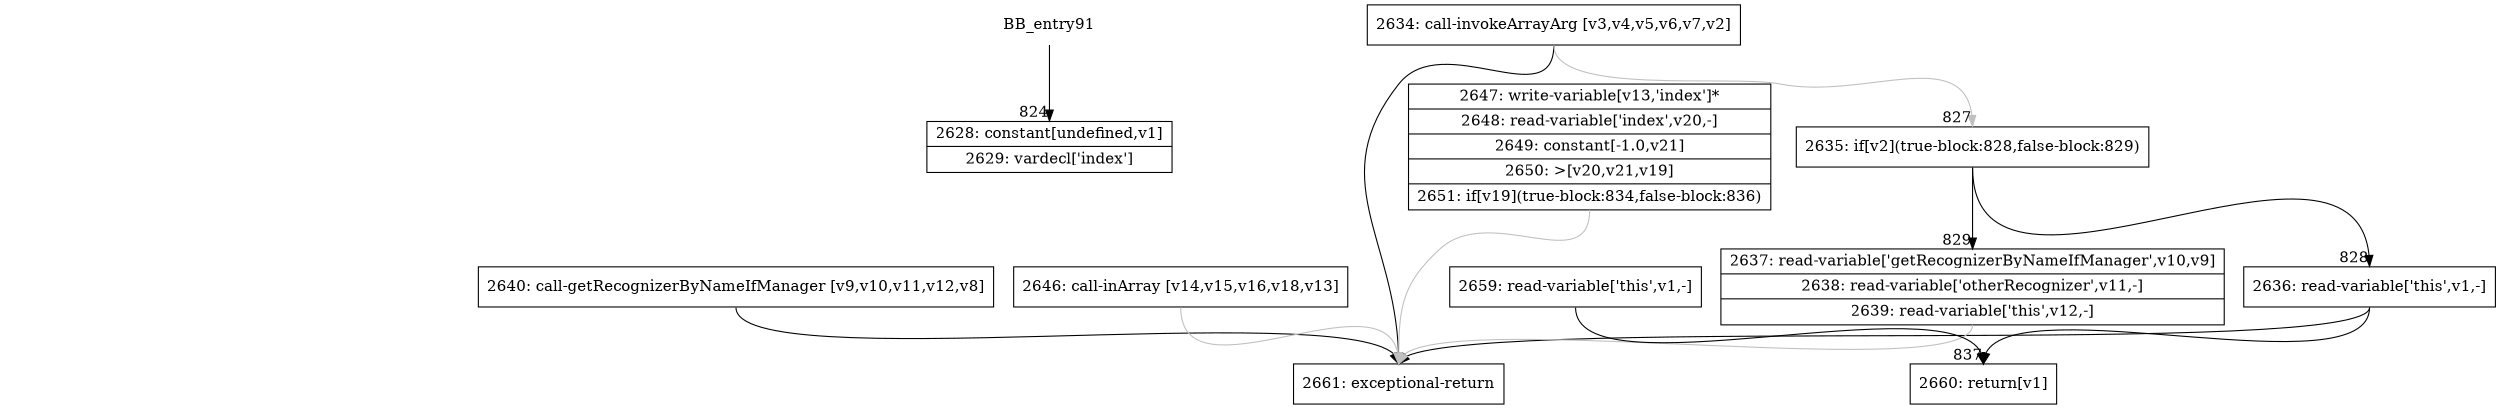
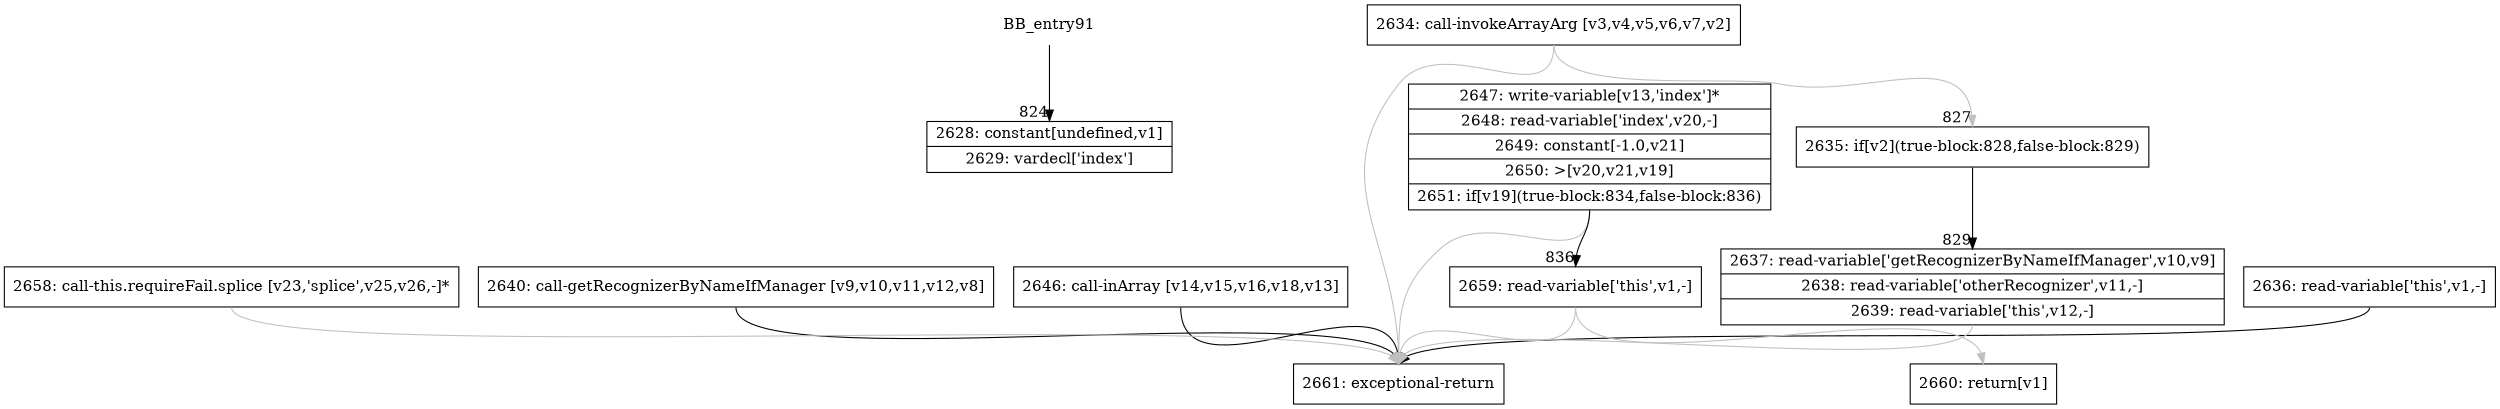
edge "2634: call-invokeArrayArg [v3,v4,v5,v6,v7,v2]" -> "2661: exceptional-return": color black -> gray
edge "2635: if[v2](true-block:828,false-block:829)" -> "2636: read-variable['this',v1,-]": removed
edge "2647: write-variable[v13,'index']*" -> "2659: read-variable['this',v1,-]": added
node "2658: call-this.requireFail.splice [v23,'splice',v25,v26,-]*": added
edge "2659: read-variable['this',v1,-]" -> "2661: exceptional-return": added
edge "2659: read-variable['this',v1,-]" -> "2660: return[v1]": color black -> gray
edge "2636: read-variable['this',v1,-]" -> "2660: return[v1]": removed
edge "2646: call-inArray [v14,v15,v16,v18,v13]" -> "2661: exceptional-return": color gray -> black
